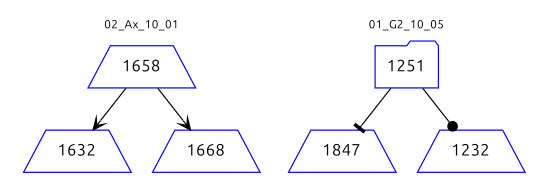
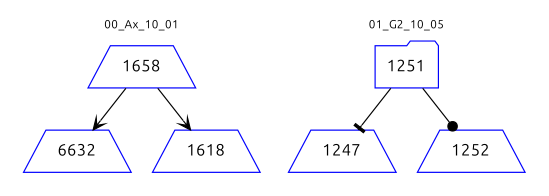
cluster "02_Ax_10_01": label "02_Ax_10_01" -> "00_Ax_10_01"
node "1632": label "1632" -> "6632"
node "1668": label "1668" -> "1618"
node "1847": label "1847" -> "1247"
node "1232": label "1232" -> "1252"
